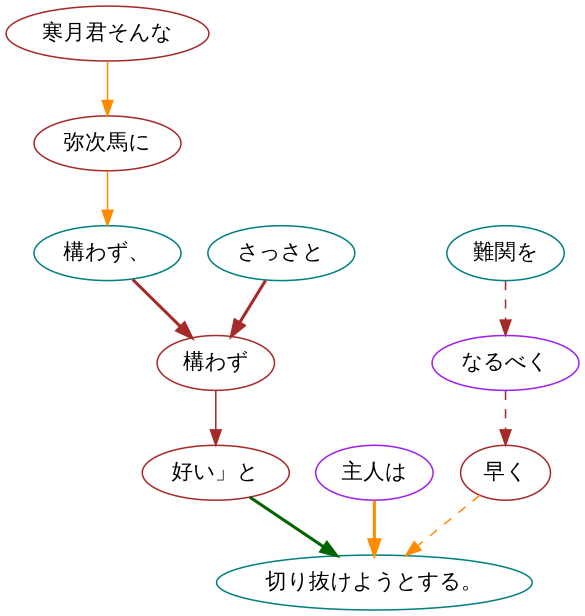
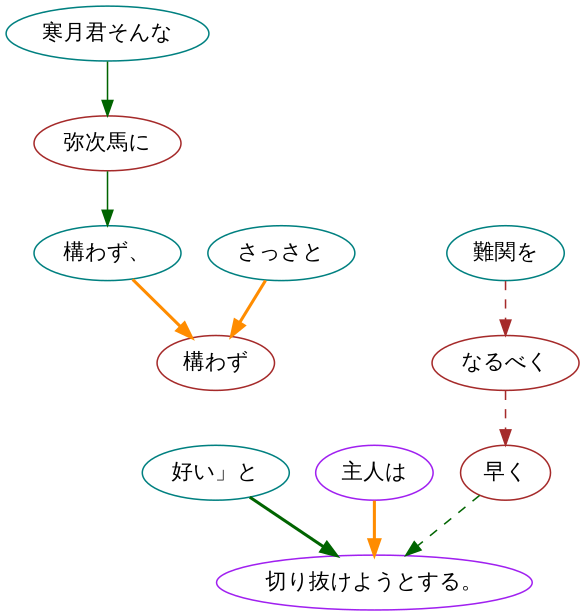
node "寒月君そんな": color brown -> teal
edge "寒月君そんな" -> "弥次馬に": color darkorange -> darkgreen
edge "弥次馬に" -> "構わず、": color darkorange -> darkgreen
edge "さっさと" -> "構わず": color brown -> darkorange
edge "構わず、" -> "構わず": color brown -> darkorange
node "なるべく": color purple -> brown
edge "構わず" -> "好い」と": removed
node "好い」と": color brown -> teal
edge "早く" -> "切り抜けようとする。": color darkorange -> darkgreen
node "切り抜けようとする。": color teal -> purple
